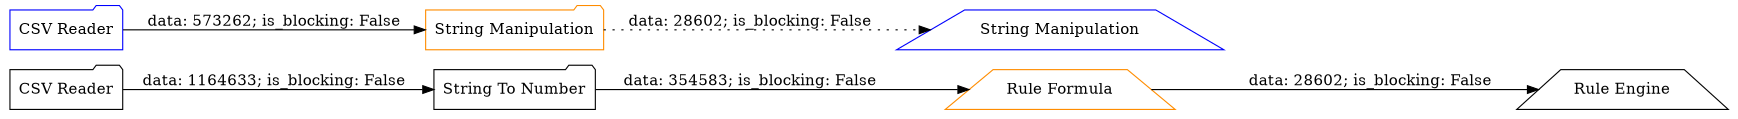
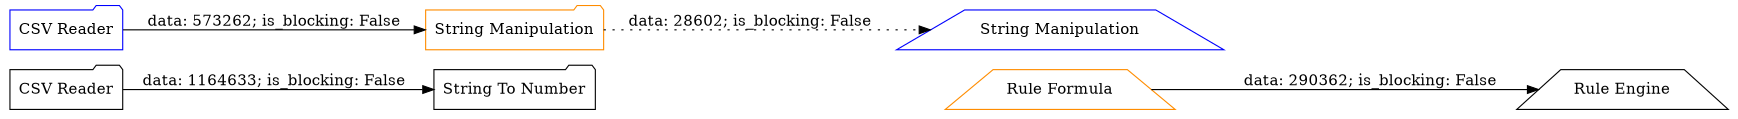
edge "Rule Formula" -> "Rule Engine": label "data: 28602; is_blocking: False" -> "data: 290362; is_blocking: False"
edge "String To Number" -> "Rule Formula": removed, label "data: 354583; is_blocking: False"
